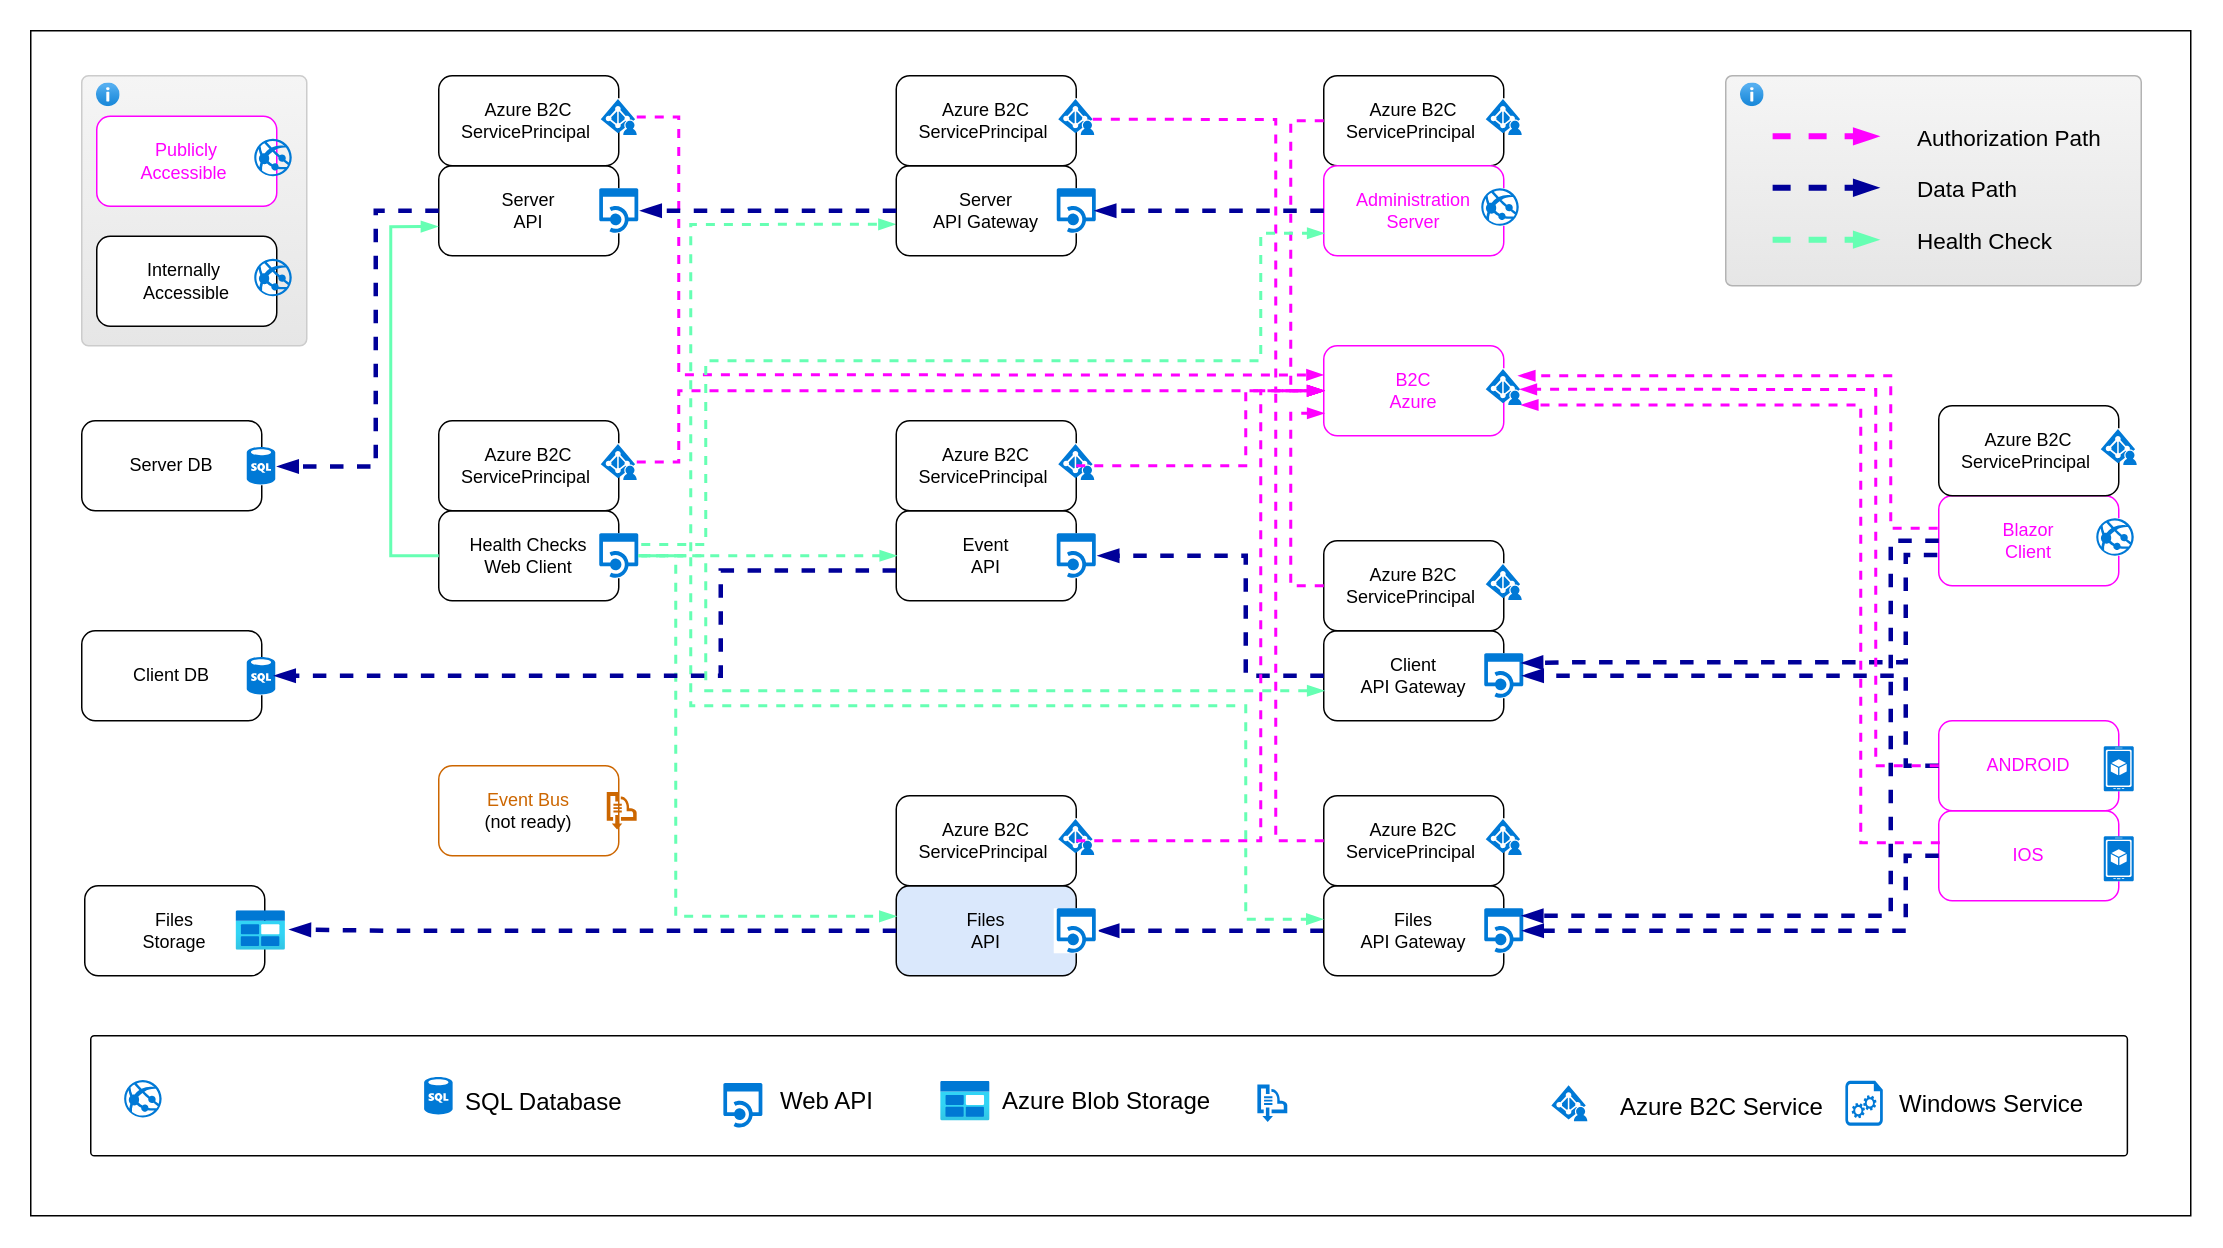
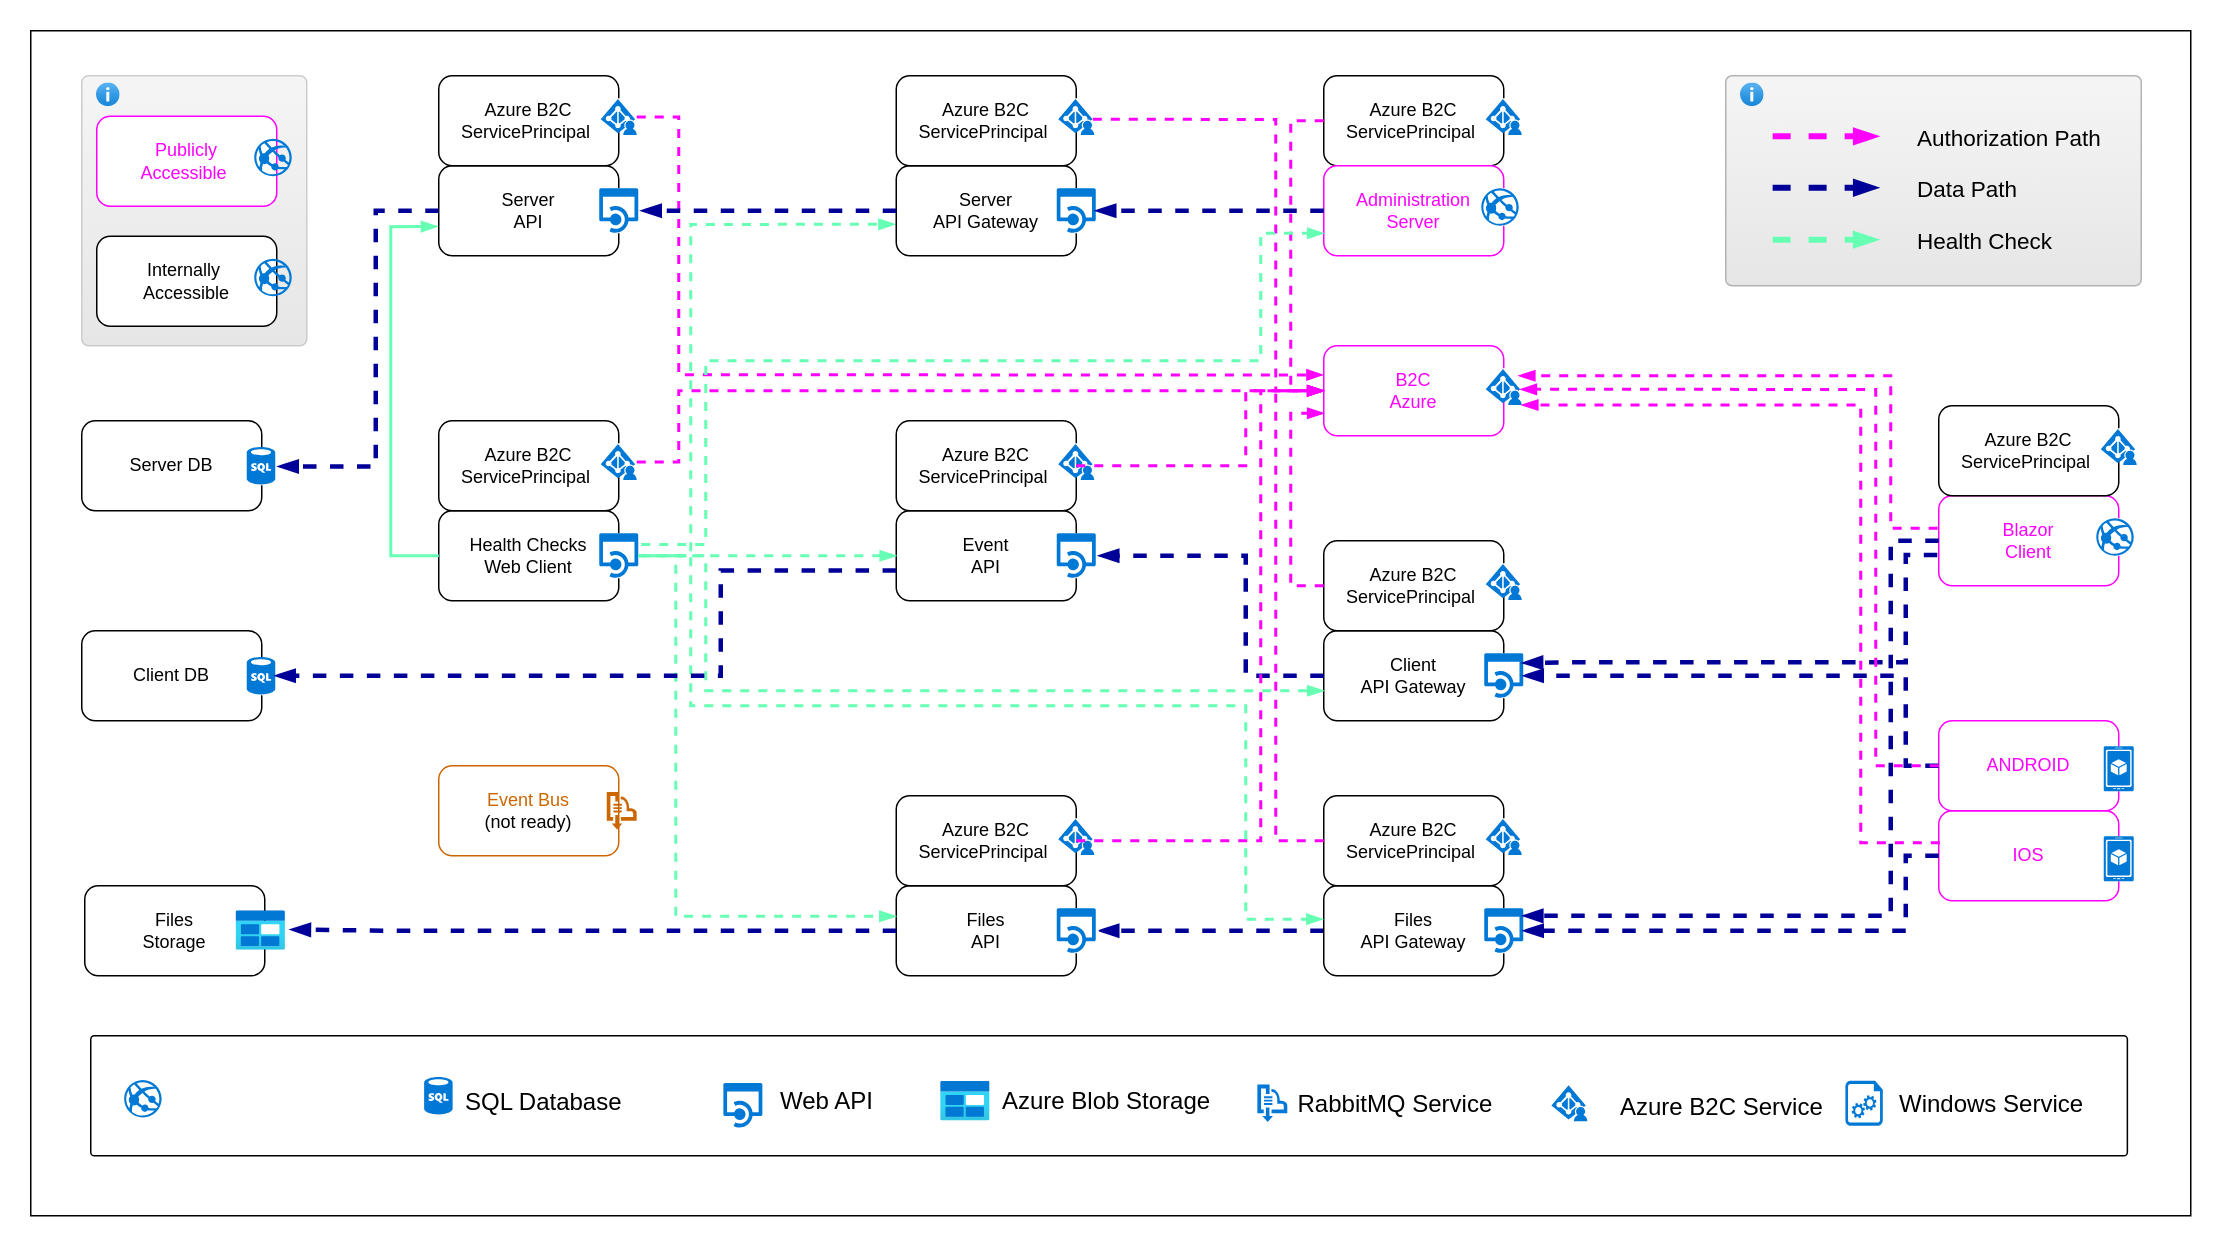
node "Files API": fillcolor #dae8fc -> #ffffff
node "RabbitMQ Service": added
